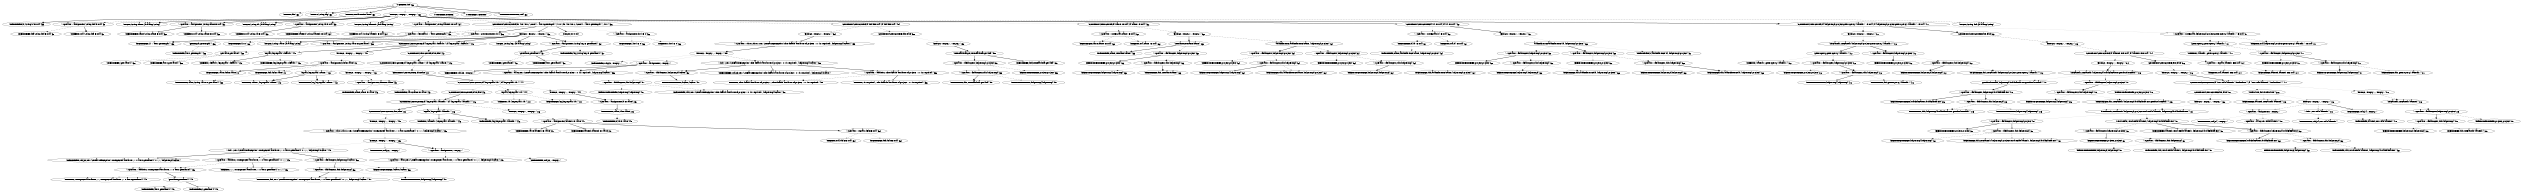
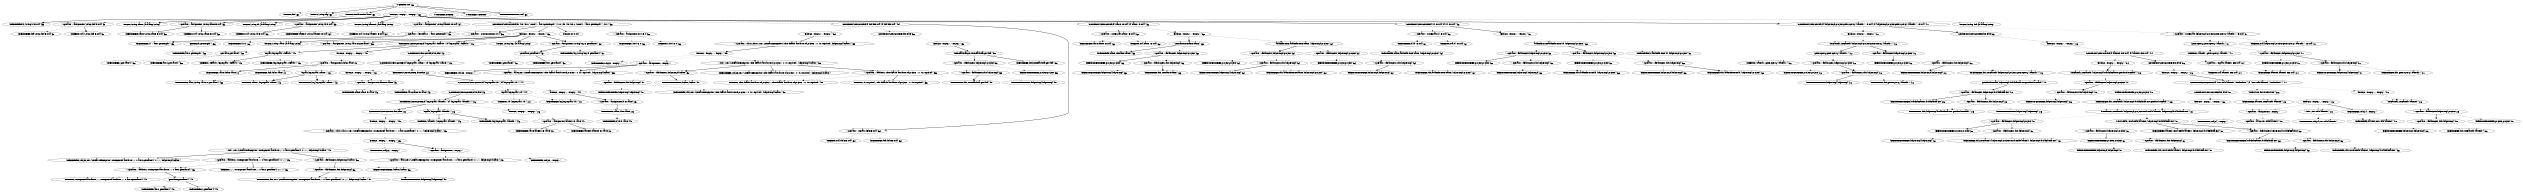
edge "(IDENTIFIER,id,id != null)" -> "(IDENTIFIER,name,addReference(name, helperImpl.project))": now "(addReference,addReference(name, helperImpl.project))" -> "(IDENTIFIER,name,addReference(name, helperImpl.project))"
edge "(<operator>.assignment,baseDir = value)" -> "(<operator>.equals,def == null)": now "(CONTROL_STRUCTURE,if (def == null),if (def == null))" -> "(<operator>.equals,def == null)"
